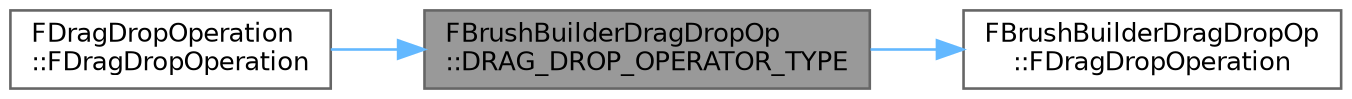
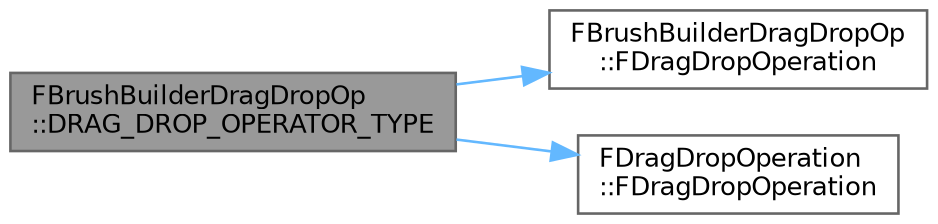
edge "FDragDropOperation ::FDragDropOperation" -> "FBrushBuilderDragDropOp ::DRAG_DROP_OPERATOR_TYPE": reversed
